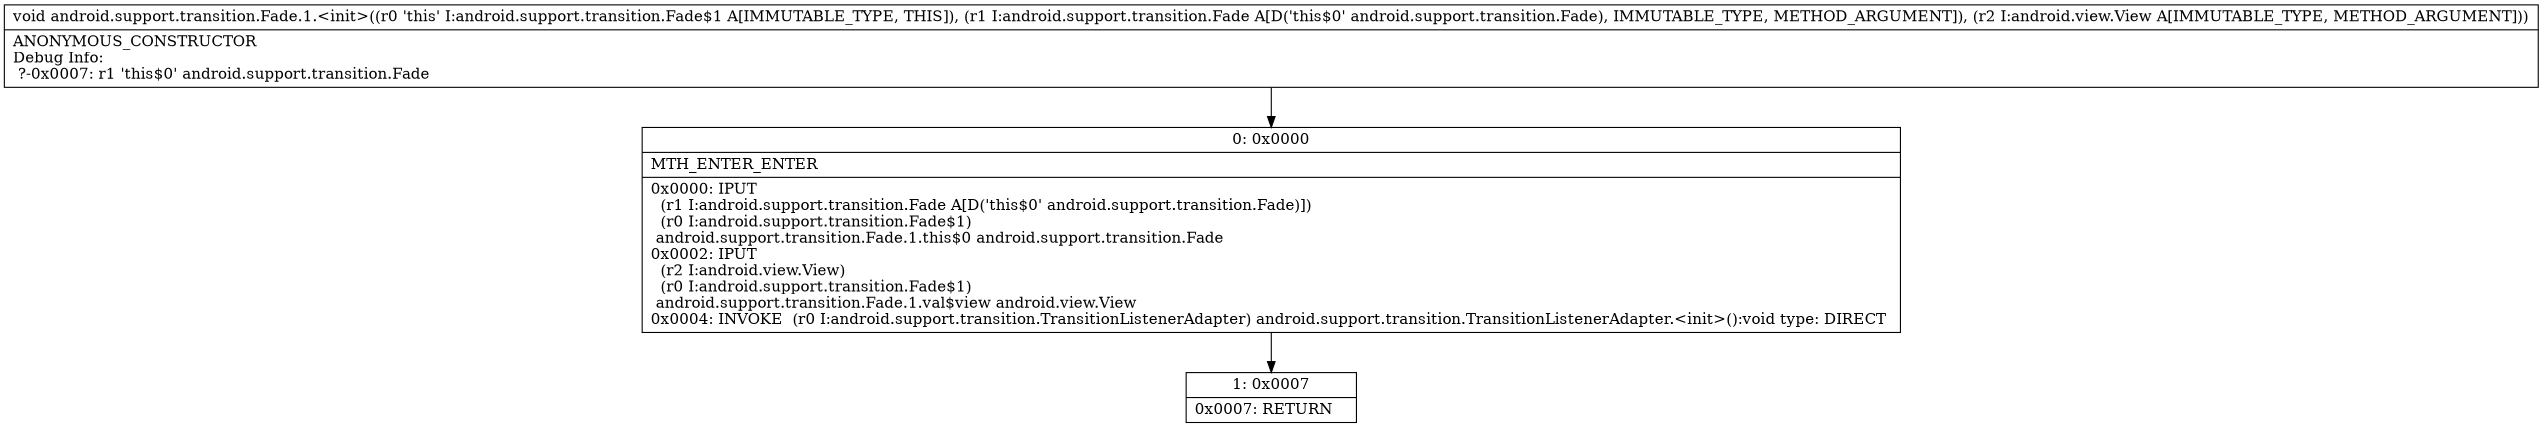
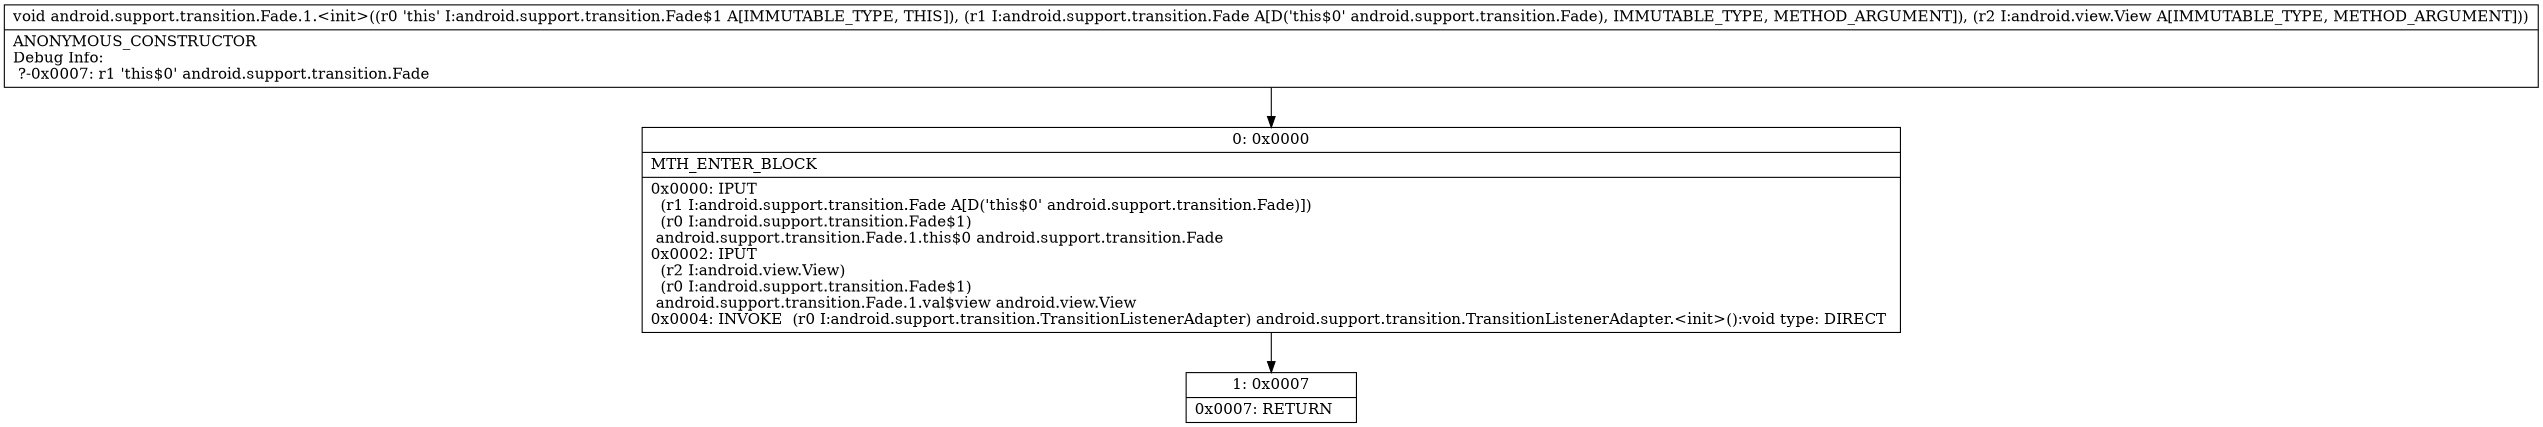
node "0: 0x0000": text "MTH_ENTER_ENTER" -> "MTH_ENTER_BLOCK"
